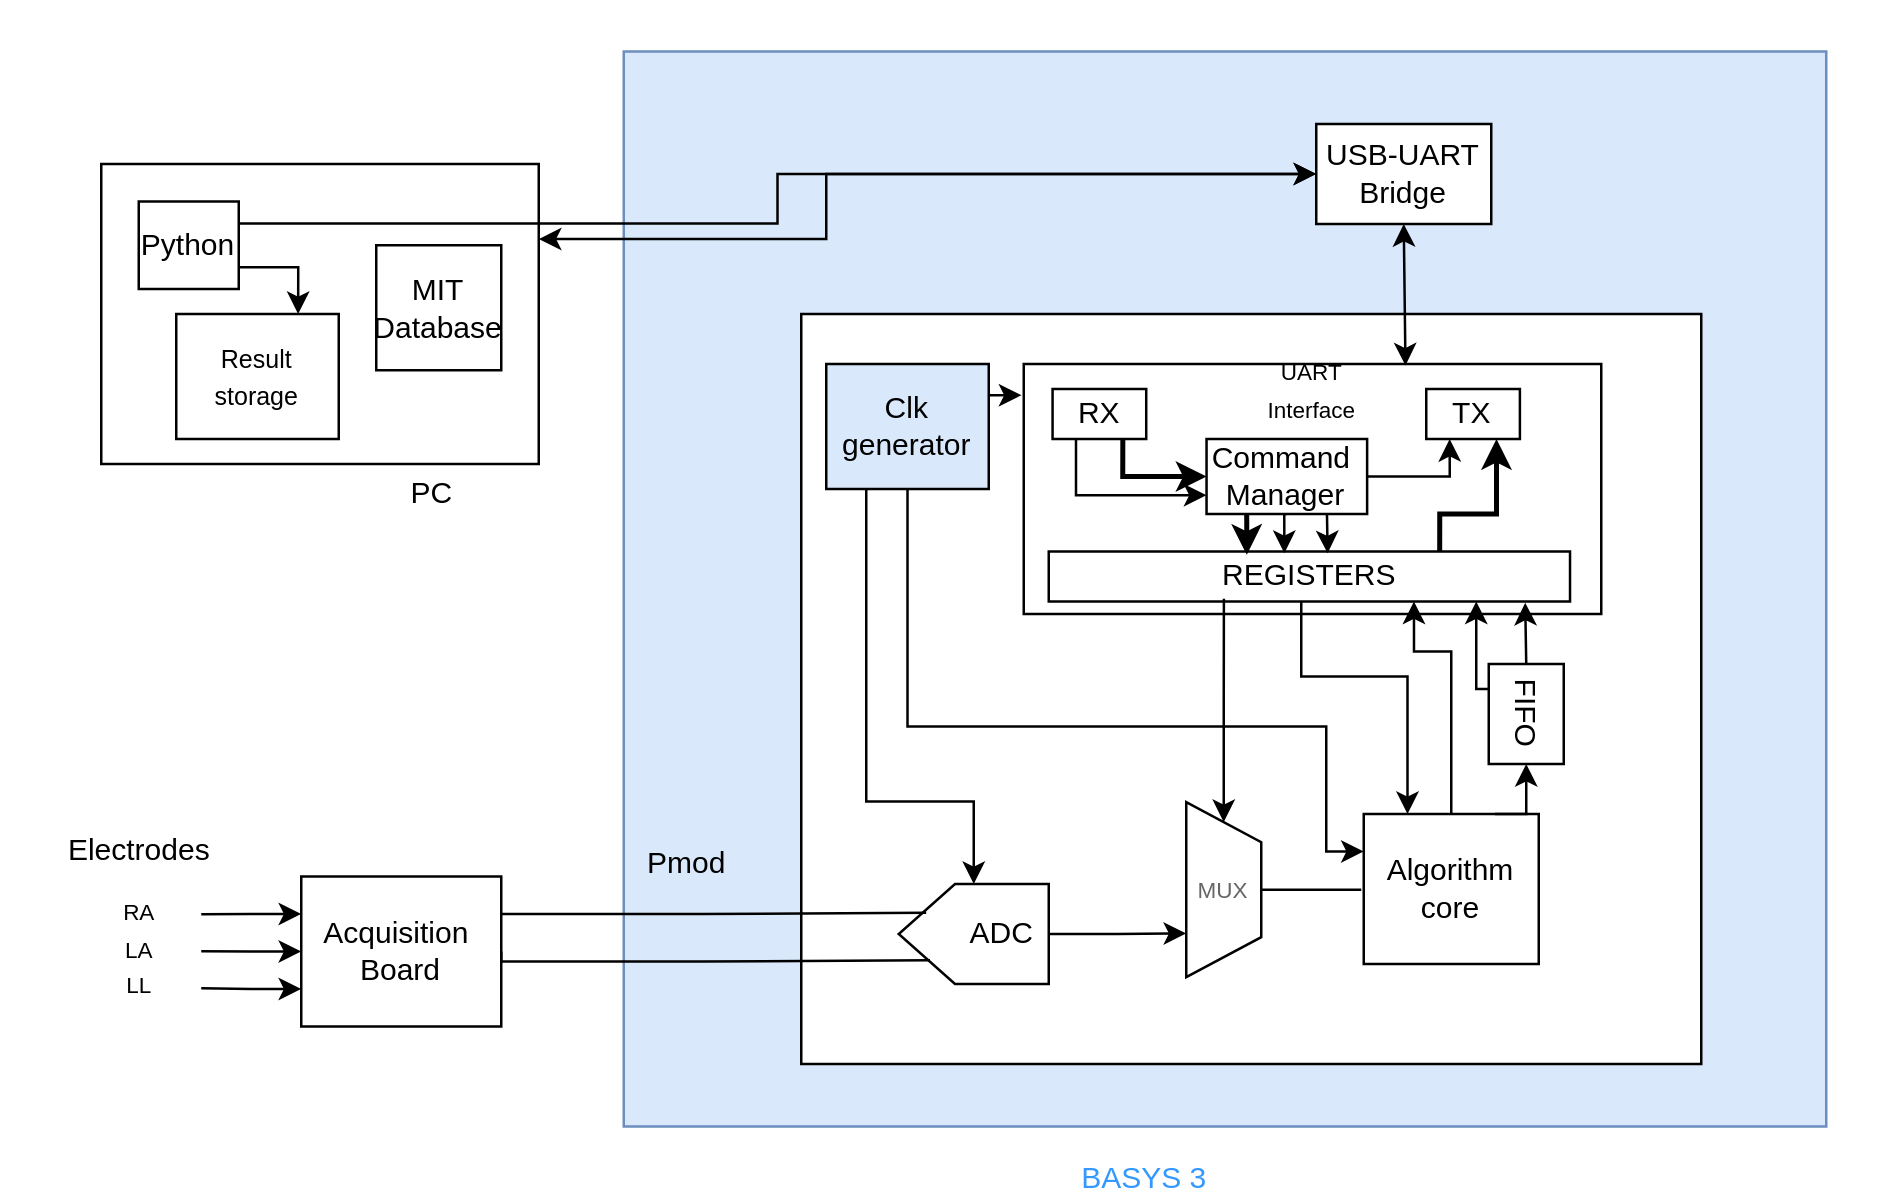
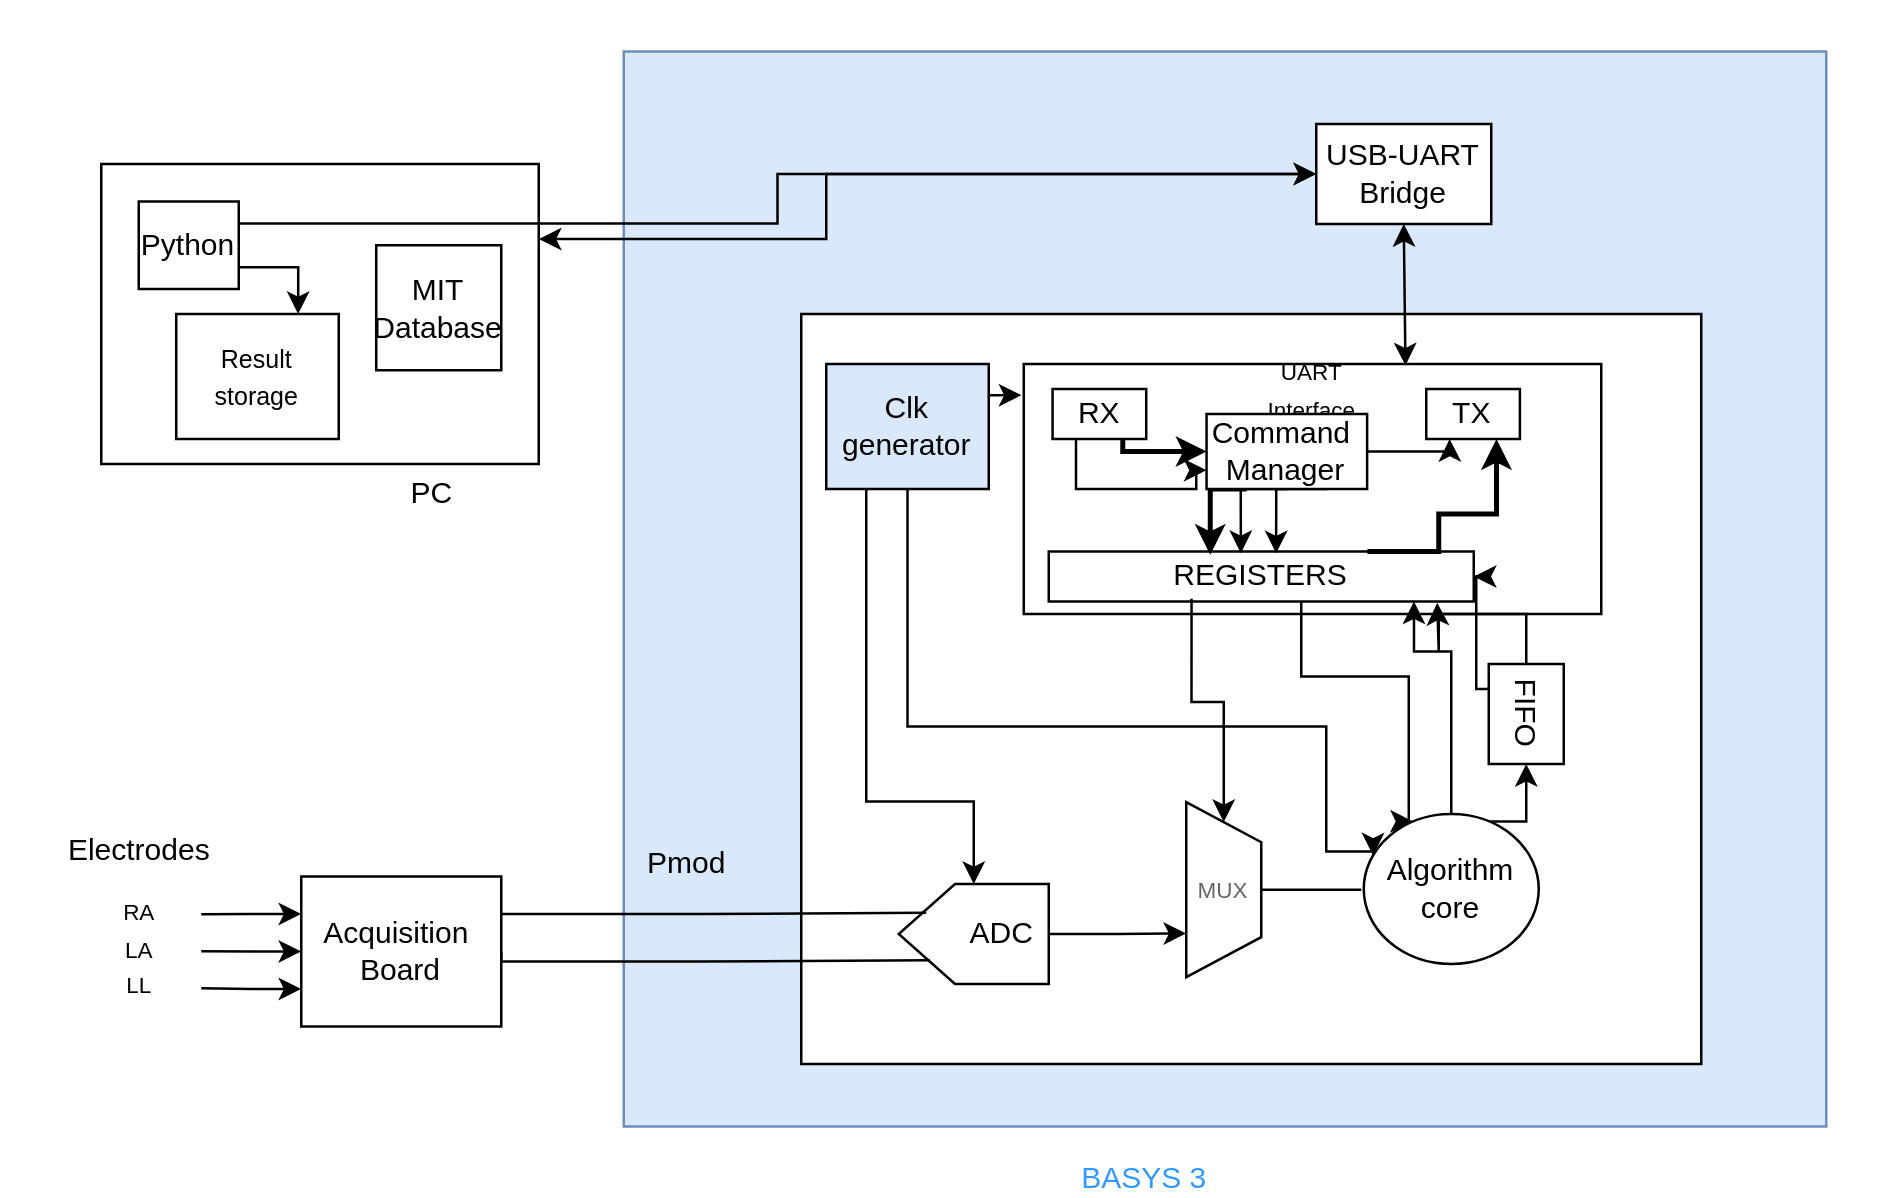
node "Command Manager": moved (1287, 476) -> (1287, 451)
node "REGISTERS": size 521x50 -> 425x50
node "Algorithm core": shape rectangle -> ellipse
